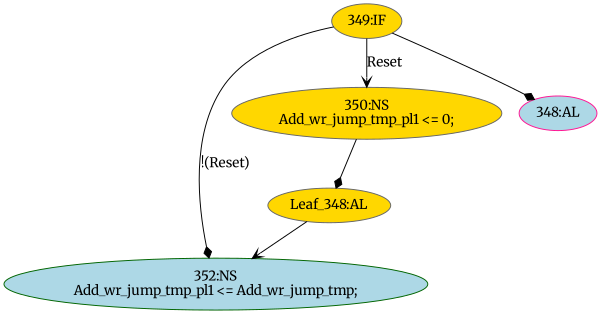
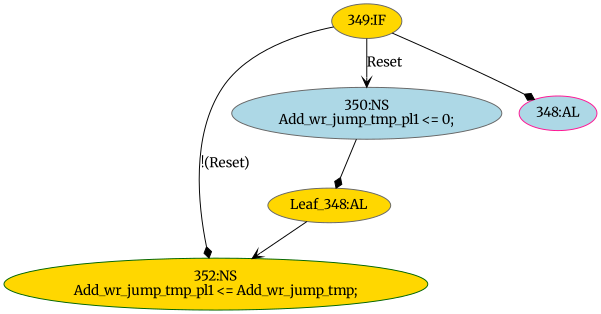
node "350:NS Add_wr_jump_tmp_pl1 <= 0;": fillcolor gold -> lightblue
node "352:NS Add_wr_jump_tmp_pl1 <= Add_wr_jump_tmp;": fillcolor lightblue -> gold
